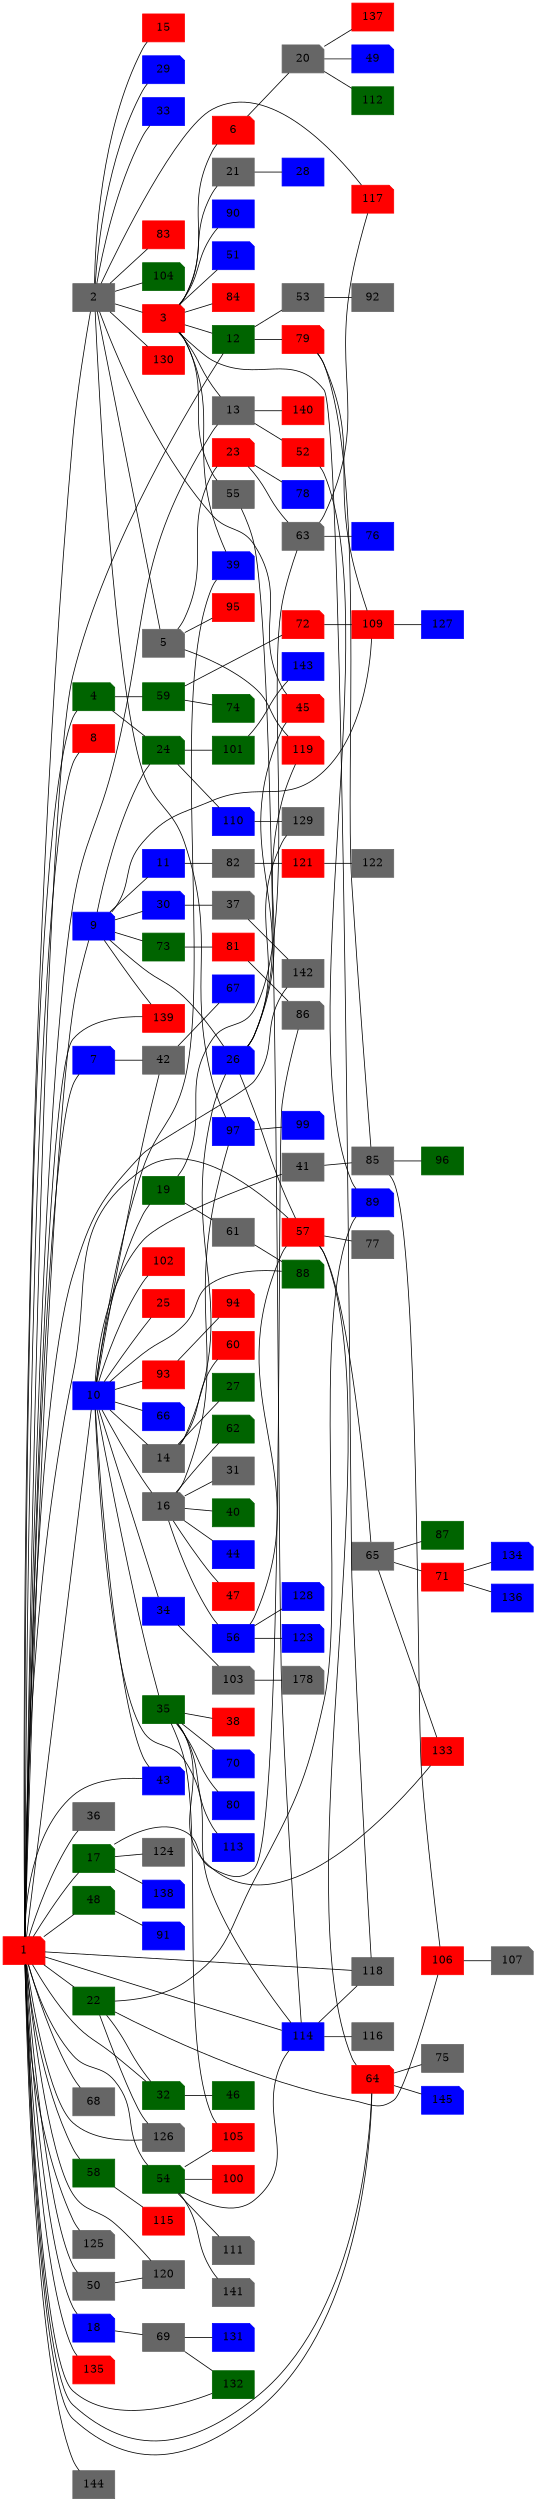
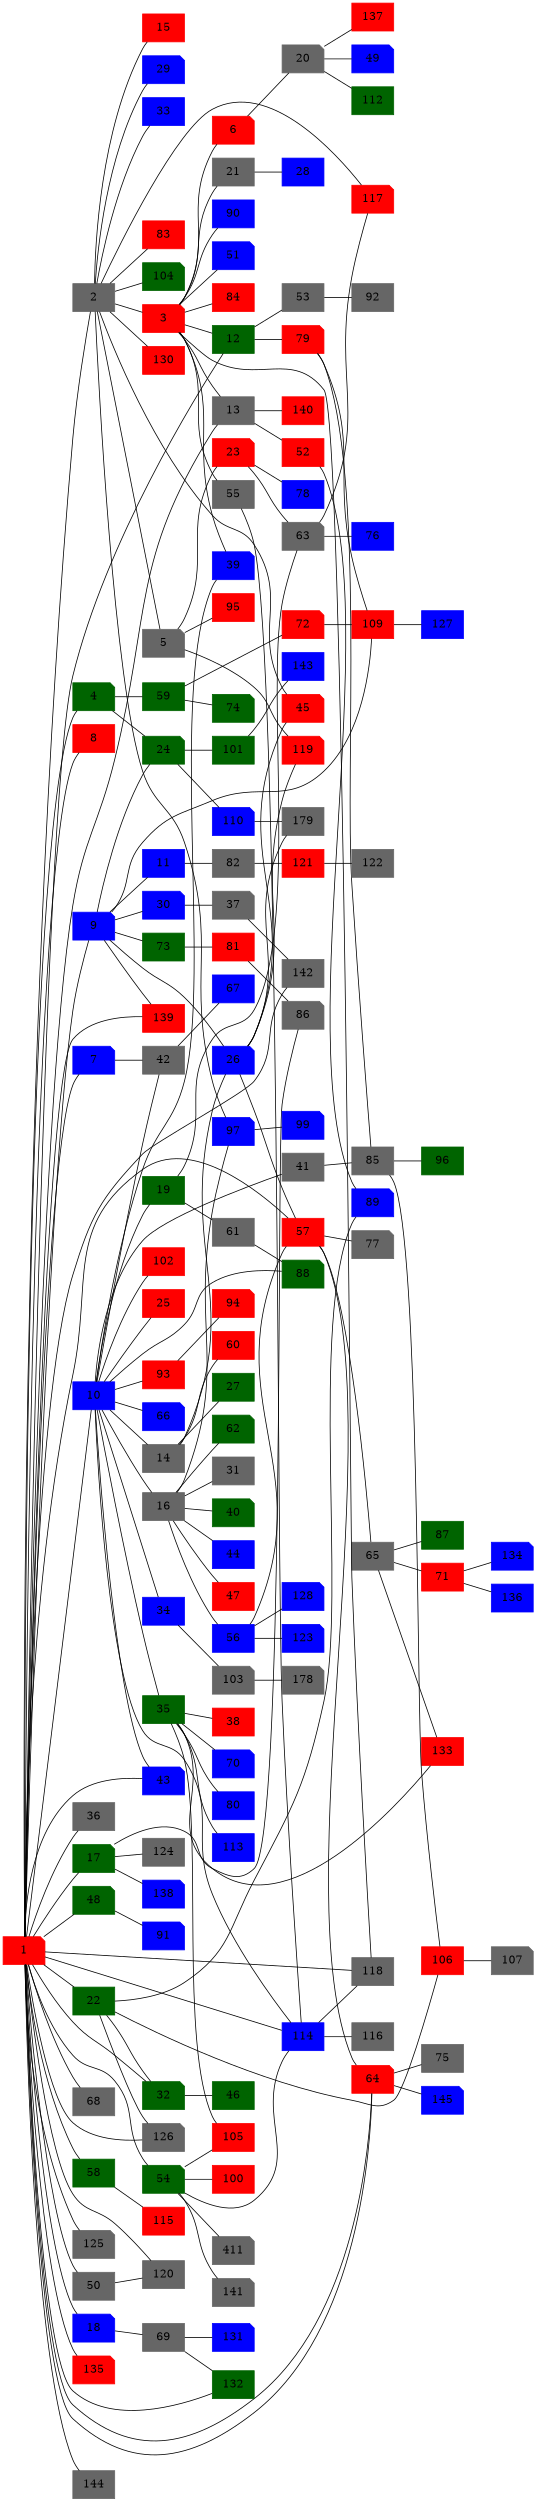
node "129": label "129" -> "179"
node "16": shape note -> box
node "111": label "111" -> "411"
